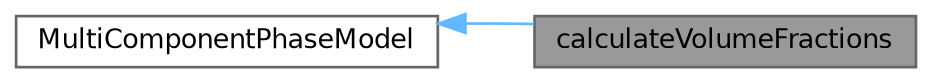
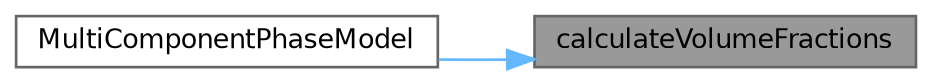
edge "calculateVolumeFractions" -> "MultiComponentPhaseModel": reversed
